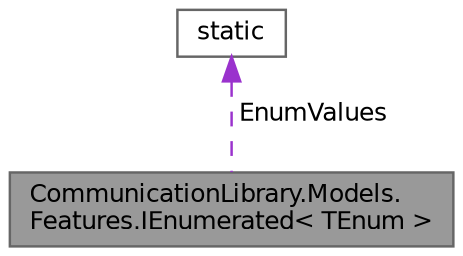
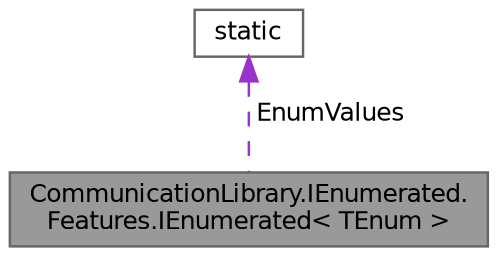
node "CommunicationLibrary.Models. Features.IEnumerated< TEnum >": label "CommunicationLibrary.Models. Features.IEnumerated< TEnum >" -> "CommunicationLibrary.IEnumerated. Features.IEnumerated< TEnum >"
